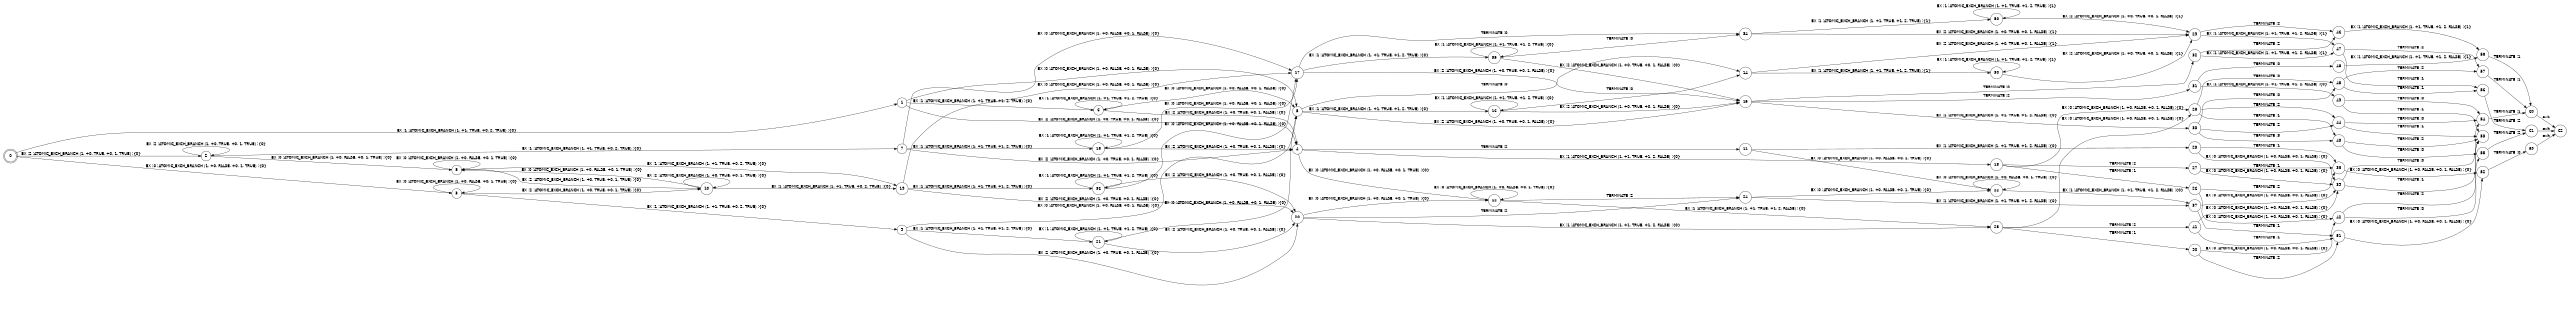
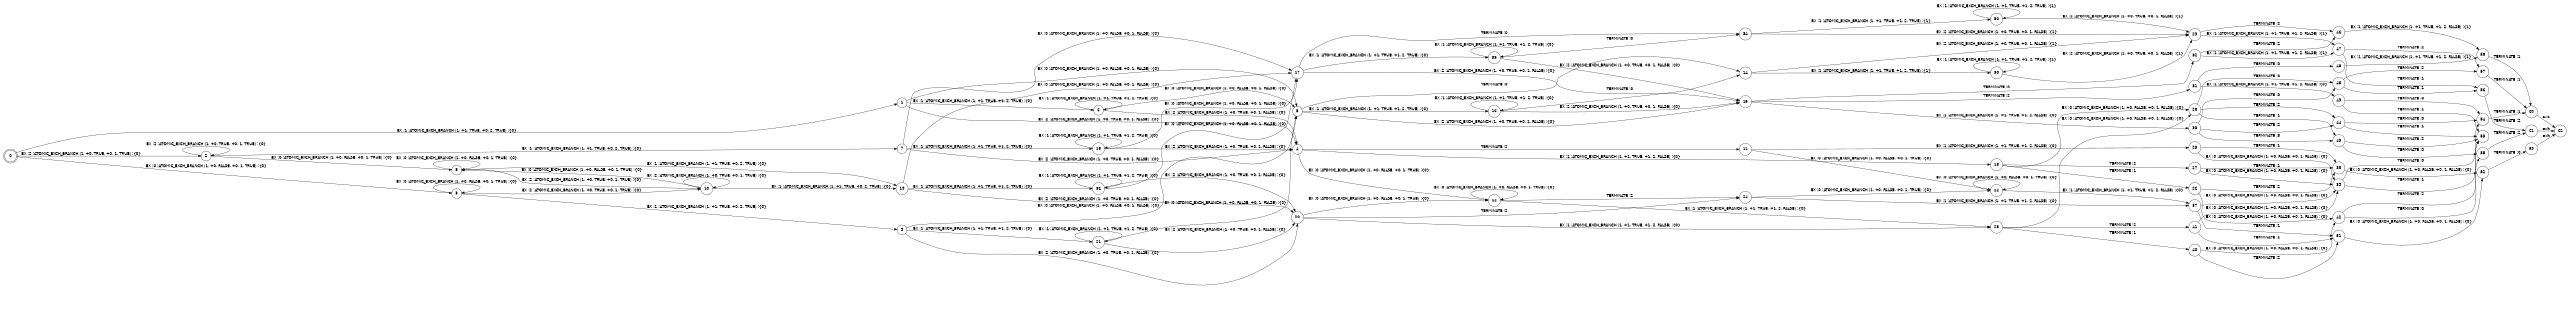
node "90": label "90" -> "40"
